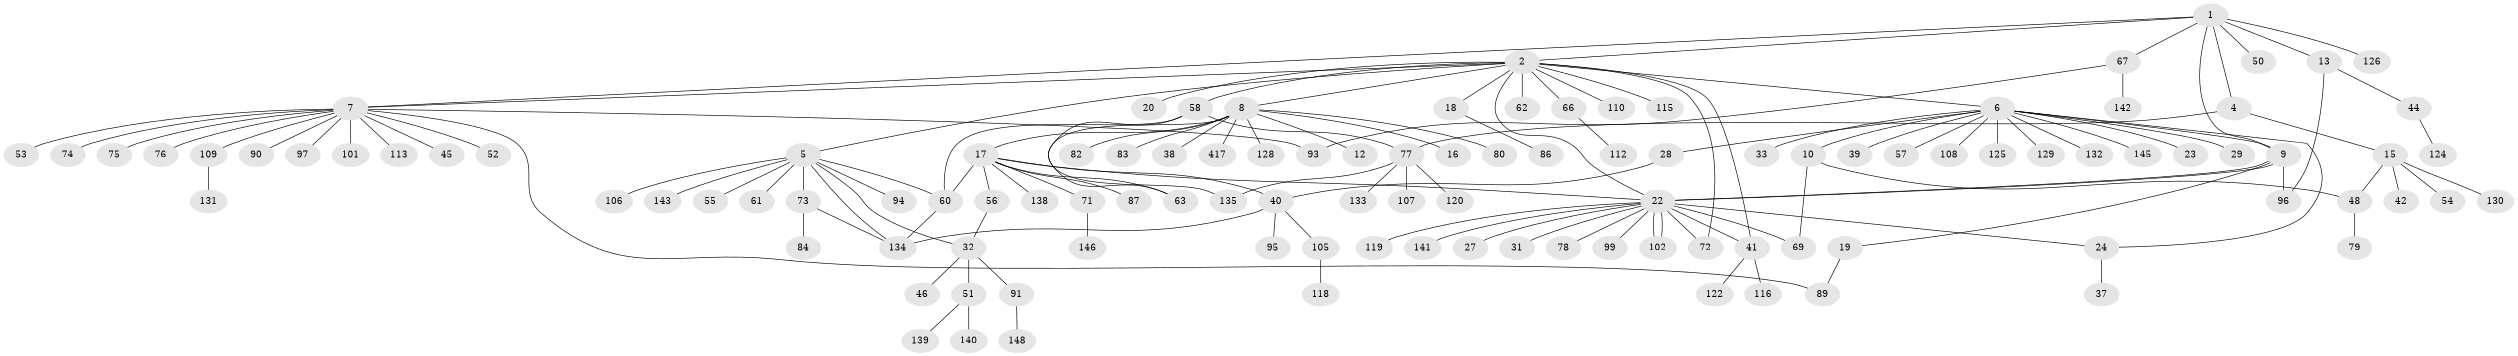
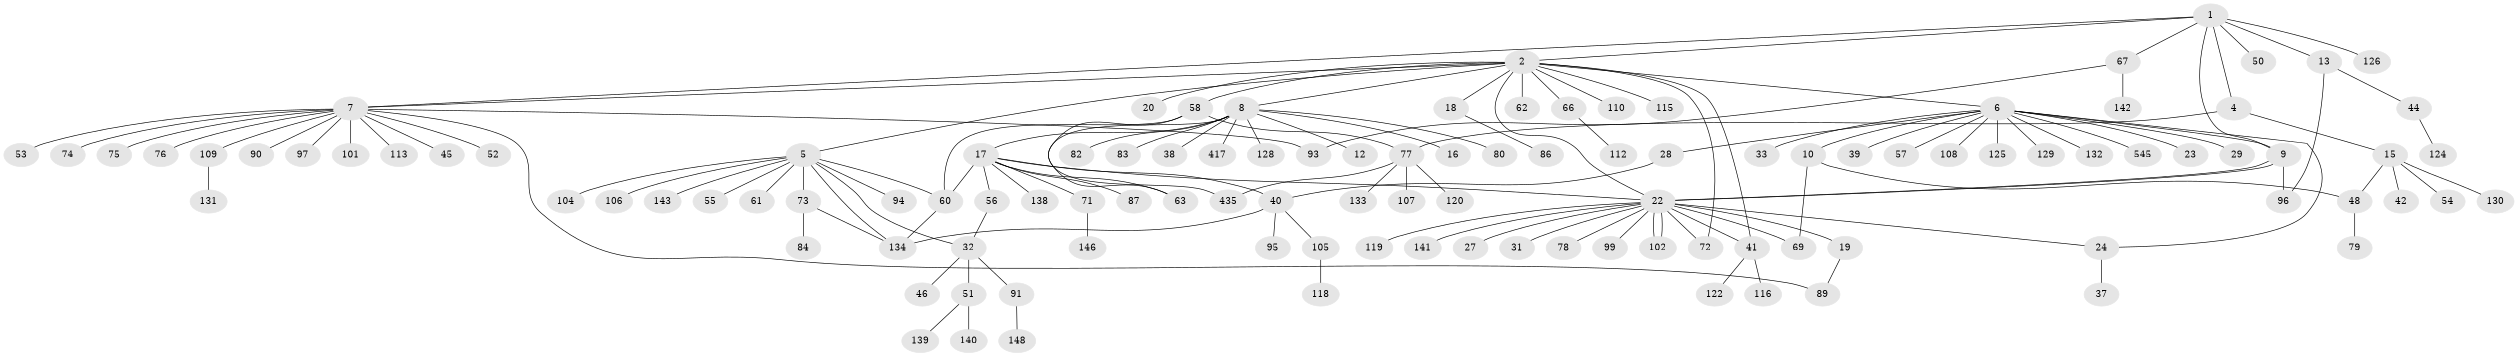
node "145": label "145" -> "545"
node "104": added
node "135": label "135" -> "435"
edge "9" -- "19": now "22" -- "19"
